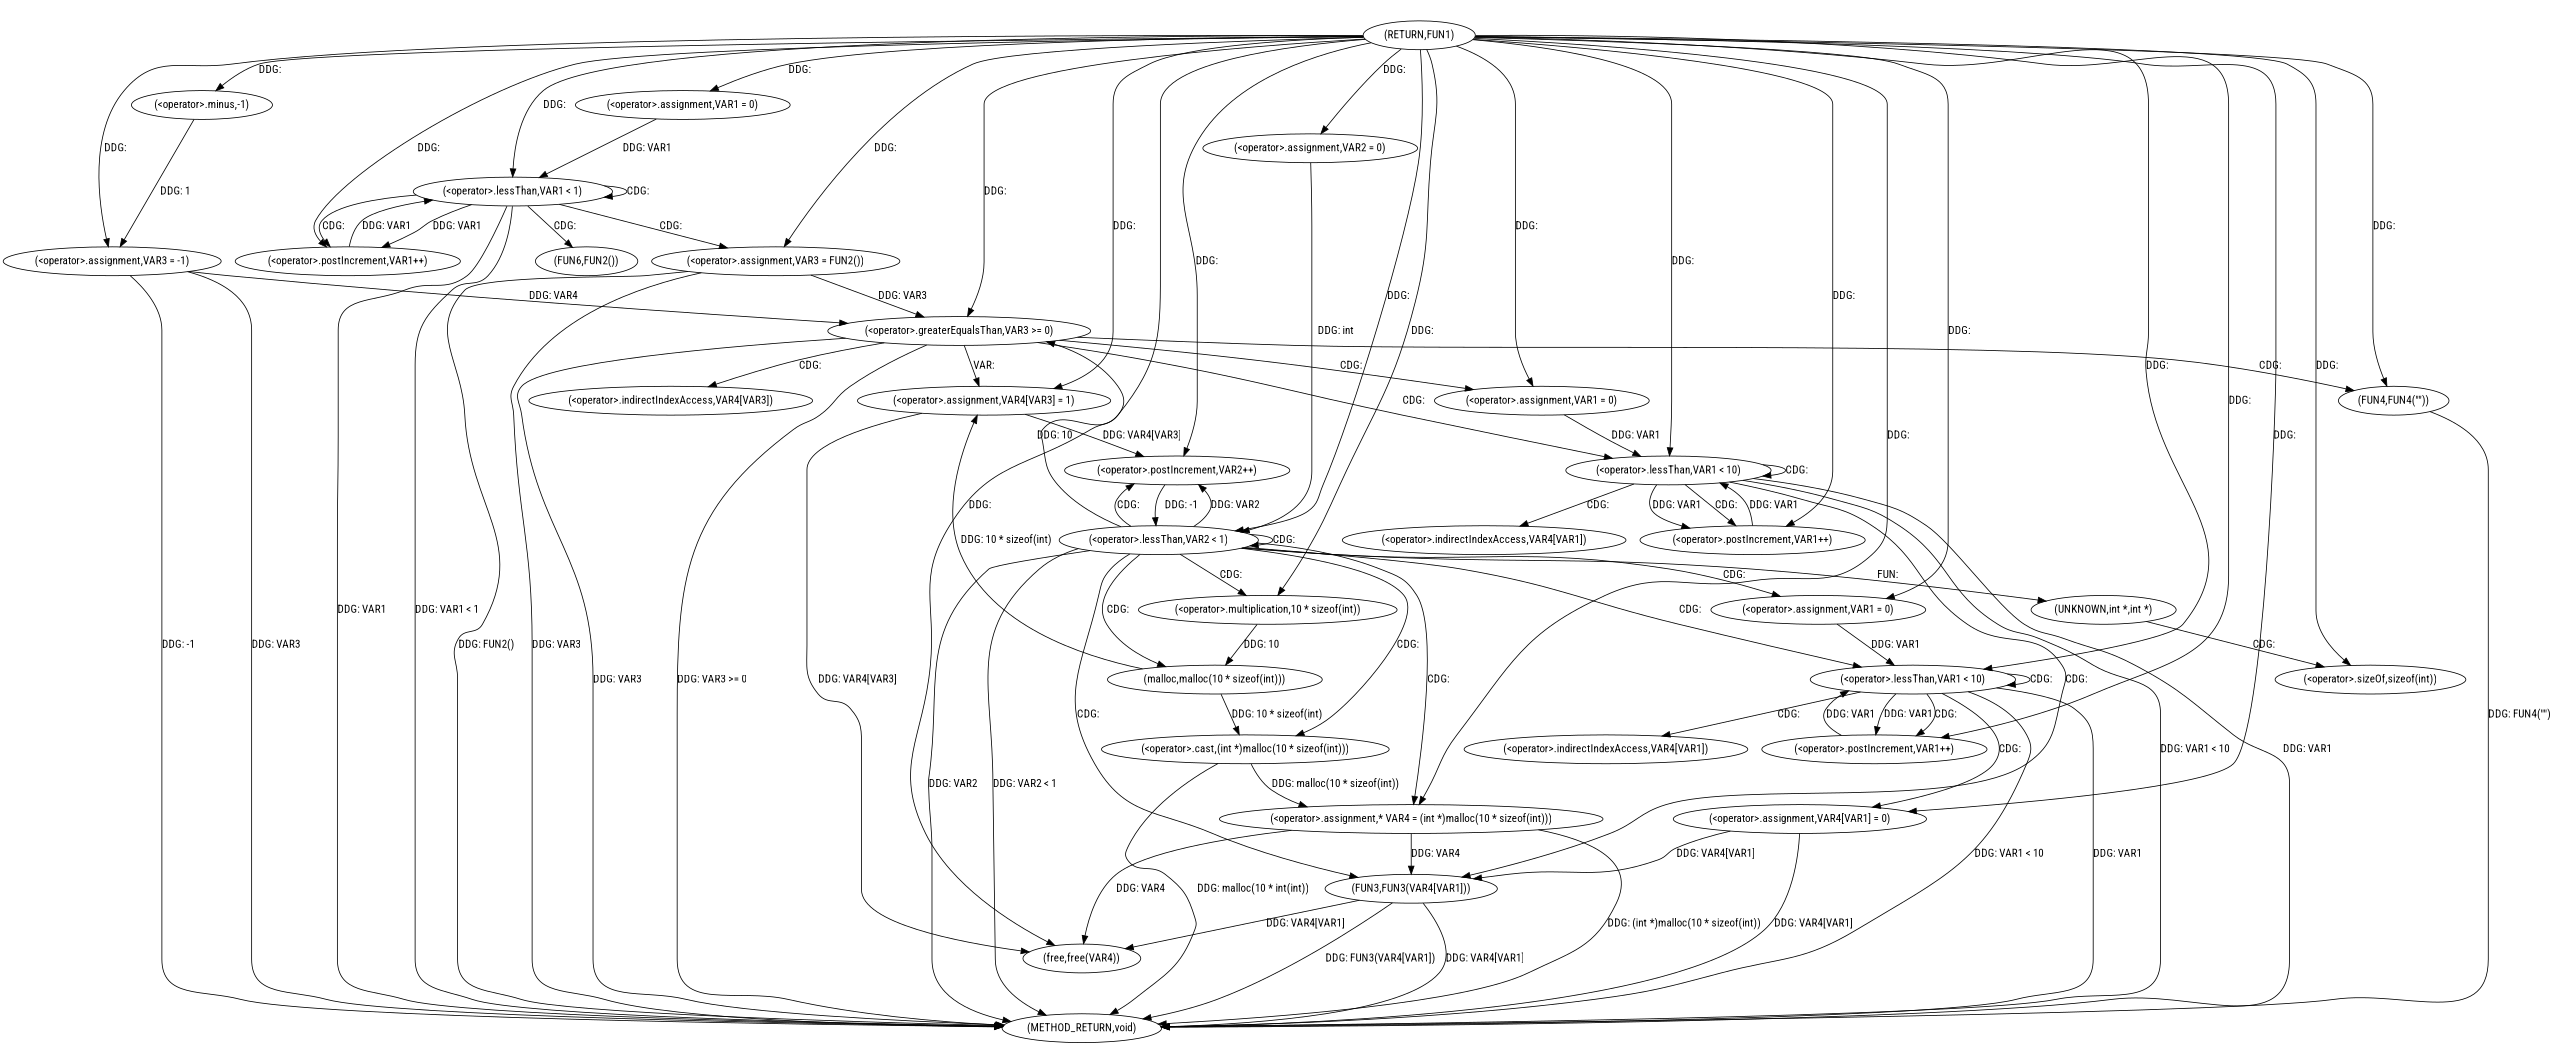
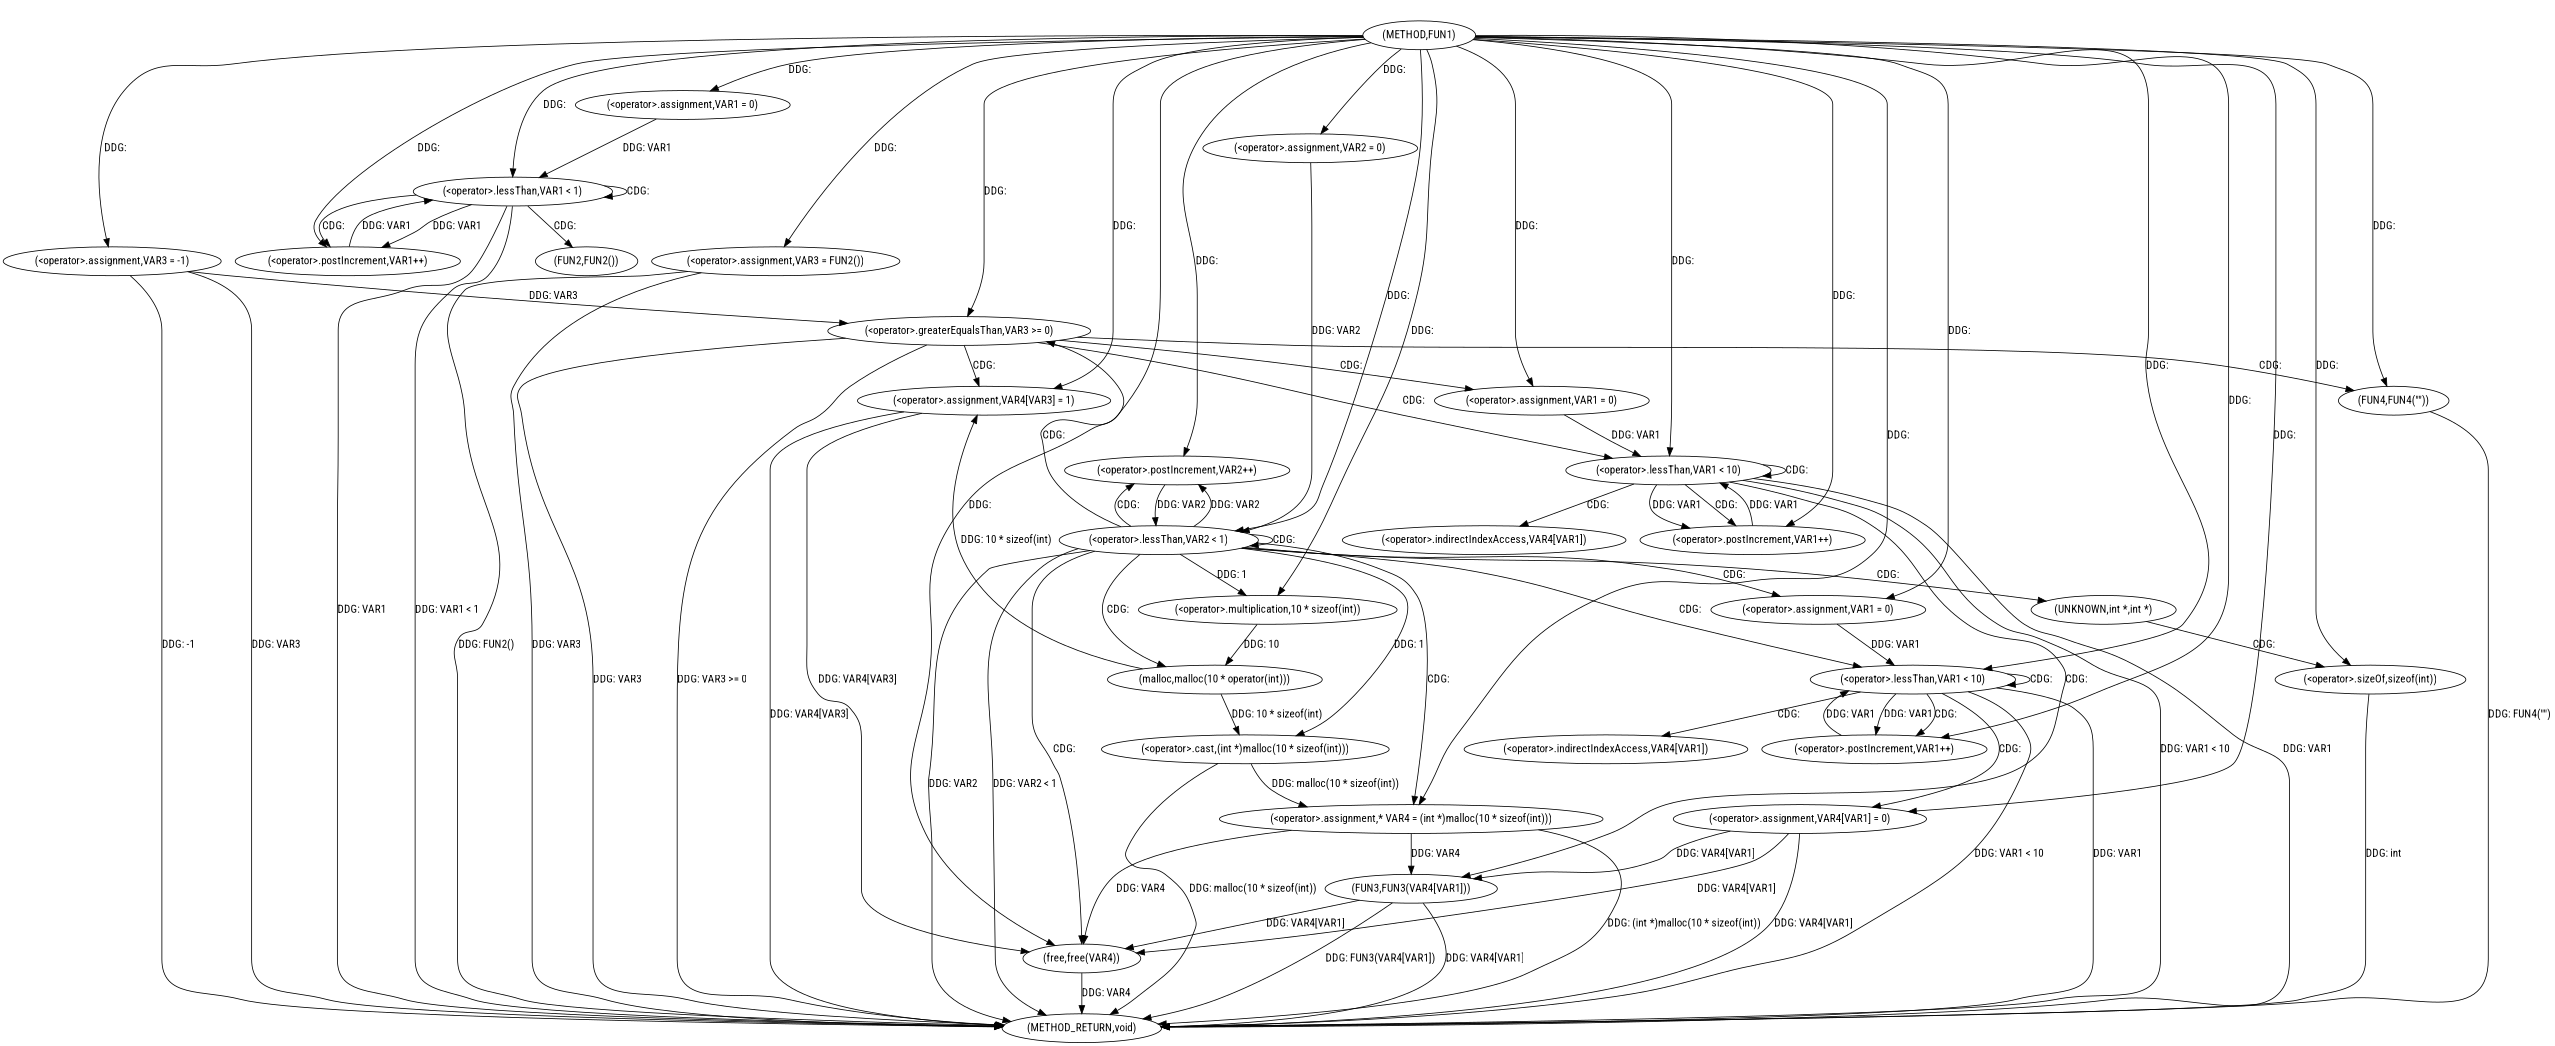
node "(RETURN,FUN1)": label "(RETURN,FUN1)" -> "(METHOD,FUN1)"
node "(<operator>.minus,-1)": removed
edge "(<operator>.lessThan,VAR1 < 1)" -> "(<operator>.assignment,VAR3 = FUN2())": removed, label "CDG:"
node "(FUN6,FUN2())": label "(FUN6,FUN2())" -> "(FUN2,FUN2())"
edge "(<operator>.assignment,VAR3 = FUN2())" -> "(<operator>.greaterEqualsThan,VAR3 >= 0)": removed, label "DDG: VAR3"
edge "(<operator>.assignment,VAR3 = -1)" -> "(<operator>.greaterEqualsThan,VAR3 >= 0)": label "DDG: VAR4" -> "DDG: VAR3"
edge "(<operator>.assignment,VAR2 = 0)" -> "(<operator>.lessThan,VAR2 < 1)": label "DDG: int" -> "DDG: VAR2"
edge "(<operator>.greaterEqualsThan,VAR3 >= 0)" -> "(<operator>.assignment,VAR4[VAR3] = 1)": label "VAR: " -> "CDG: "
node "(<operator>.indirectIndexAccess,VAR4[VAR3])": removed
edge "(<operator>.assignment,VAR4[VAR3] = 1)" -> "(<operator>.postIncrement,VAR2++)": now "(<operator>.assignment,VAR4[VAR3] = 1)" -> "(METHOD_RETURN,void)"
edge "(<operator>.lessThan,VAR2 < 1)" -> "(<operator>.greaterEqualsThan,VAR3 >= 0)": label "DDG: 10" -> "CDG: "
edge "(<operator>.postIncrement,VAR2++)" -> "(<operator>.lessThan,VAR2 < 1)": label "DDG: -1" -> "DDG: VAR2"
edge "(<operator>.lessThan,VAR2 < 1)" -> "(<operator>.multiplication,10 * sizeof(int))": label "CDG: " -> "DDG: 1"
edge "(<operator>.lessThan,VAR2 < 1)" -> "(UNKNOWN,int *,int *)": label "FUN: " -> "CDG: "
edge "(<operator>.lessThan,VAR2 < 1)" -> "(<operator>.cast,(int *)malloc(10 * sizeof(int)))": label "CDG: " -> "DDG: 1"
node "(malloc,malloc(10 * sizeof(int)))": label "(malloc,malloc(10 * sizeof(int)))" -> "(malloc,malloc(10 * operator(int)))"
edge "(<operator>.lessThan,VAR2 < 1)" -> "(FUN3,FUN3(VAR4[VAR1]))": now "(<operator>.lessThan,VAR2 < 1)" -> "(free,free(VAR4))"
edge "(<operator>.cast,(int *)malloc(10 * sizeof(int)))" -> "(METHOD_RETURN,void)": label "DDG: malloc(10 * int(int))" -> "DDG: malloc(10 * sizeof(int))"
edge "(<operator>.assignment,VAR4[VAR1] = 0)" -> "(free,free(VAR4))": added, label "DDG: VAR4[VAR1]"
edge "(free,free(VAR4))" -> "(METHOD_RETURN,void)": added, label "DDG: VAR4"
edge "(<operator>.sizeOf,sizeof(int))" -> "(METHOD_RETURN,void)": added, label "DDG: int"
